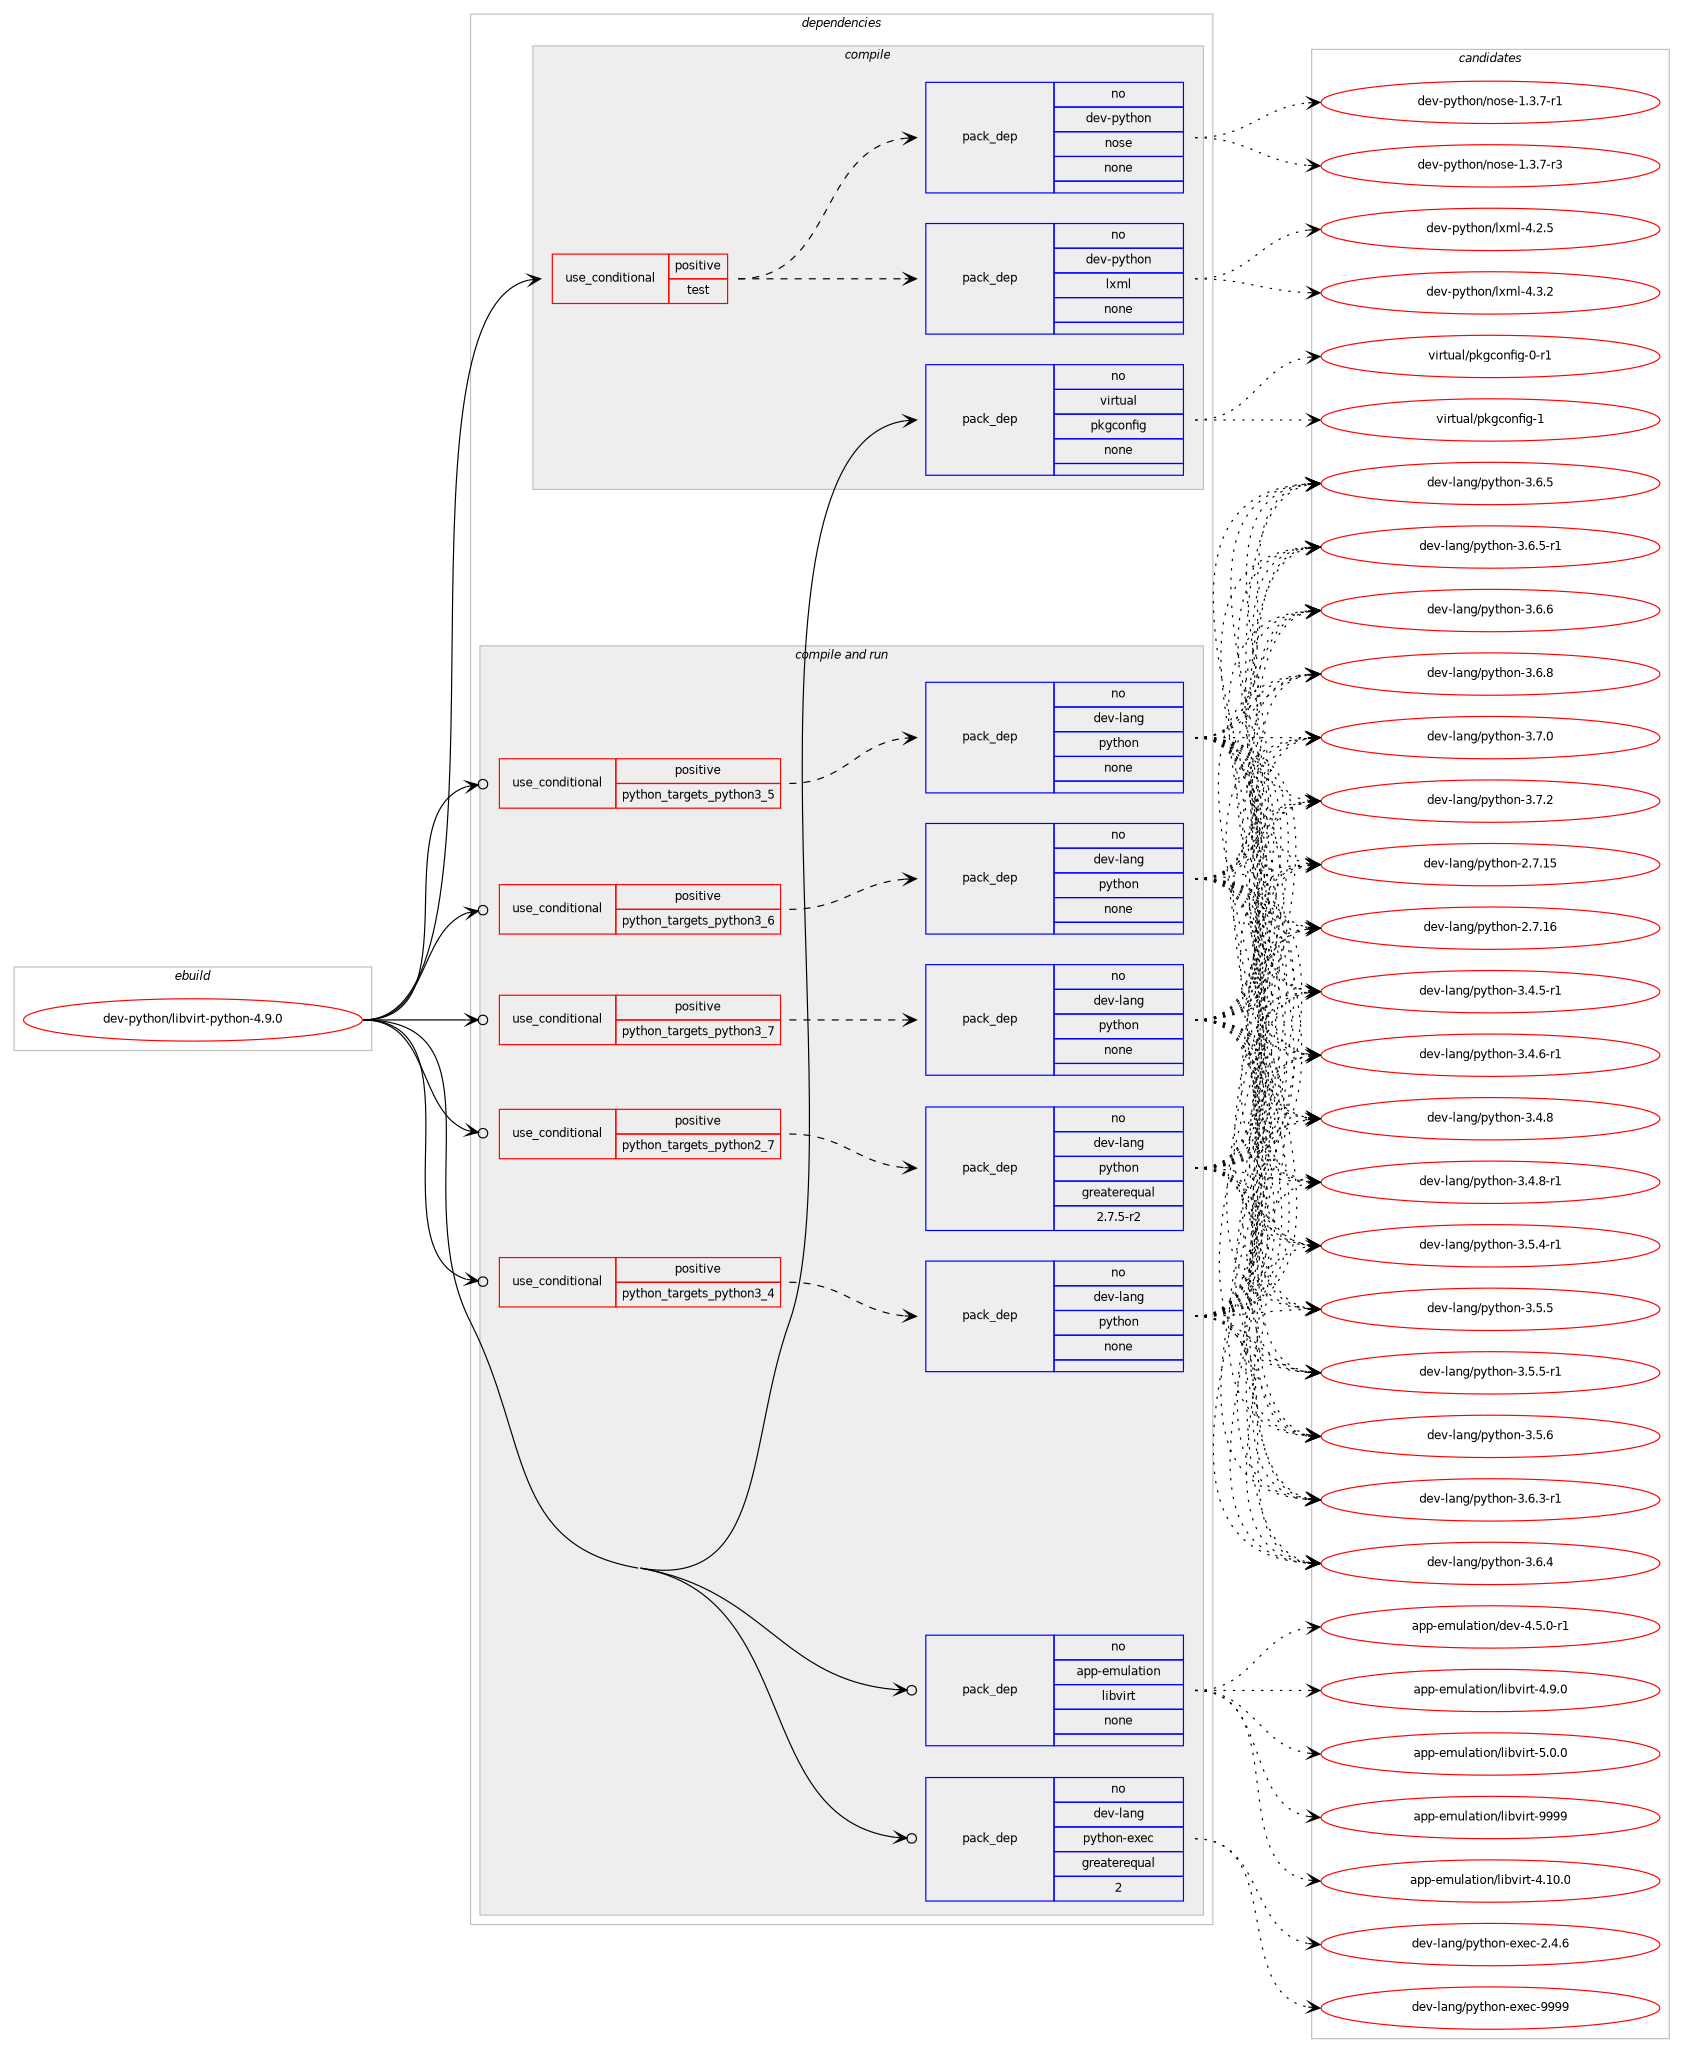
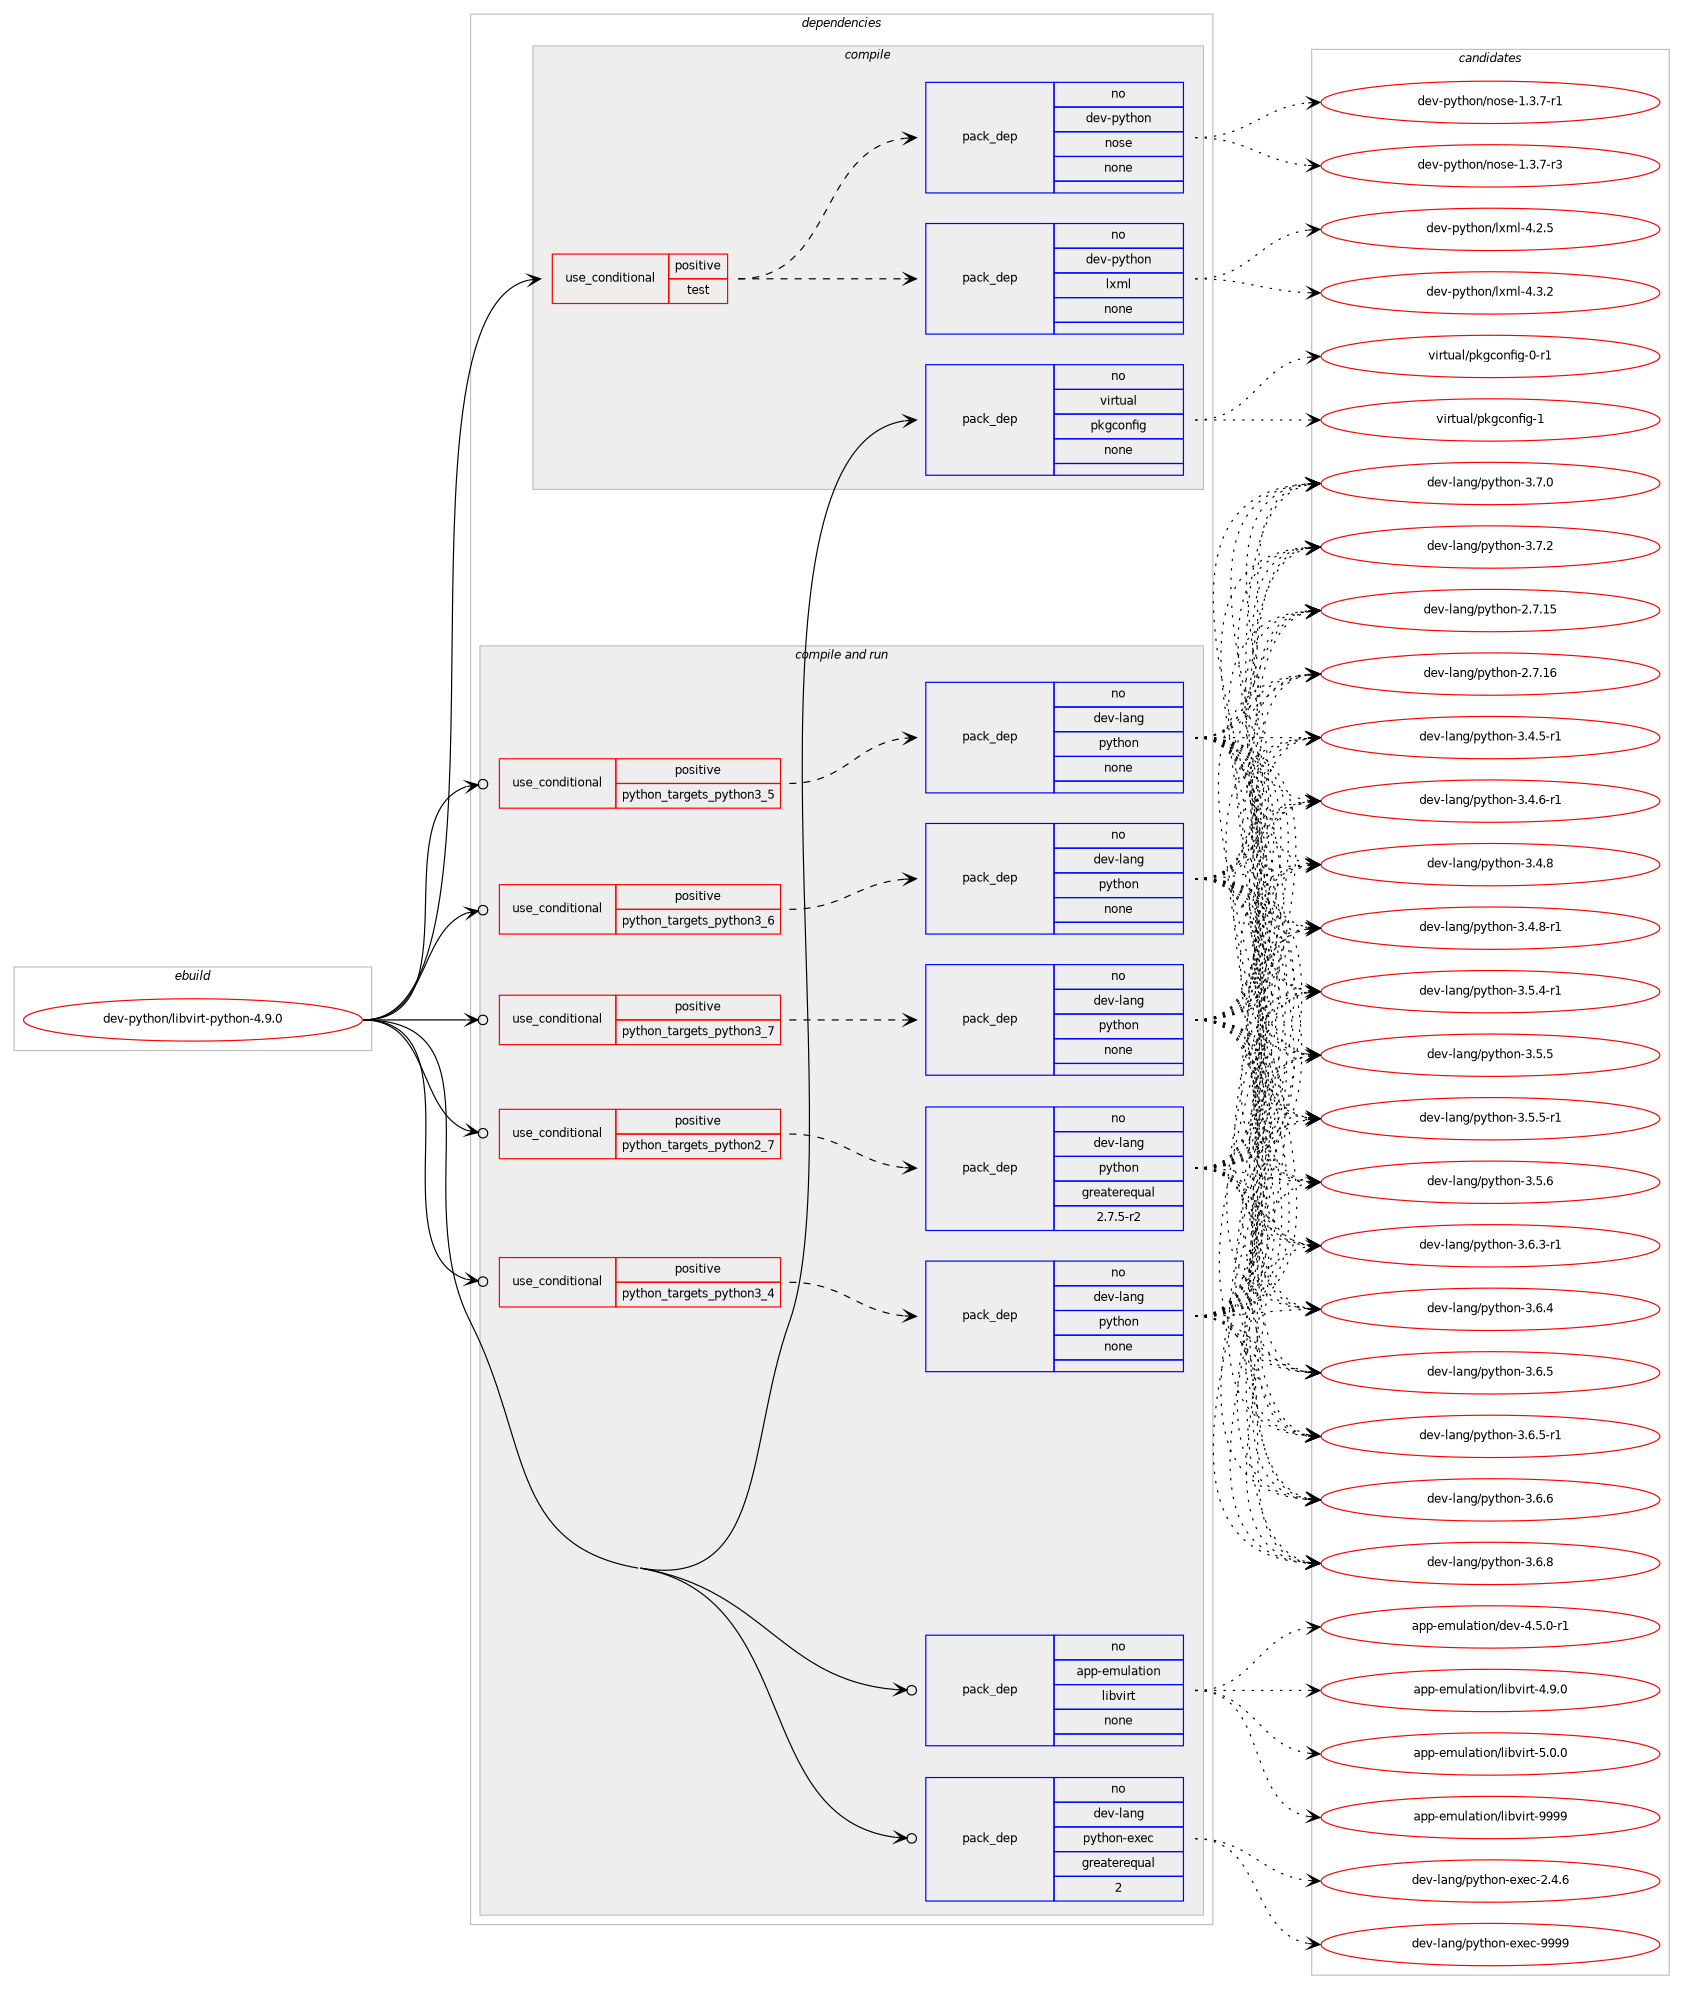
node "app-emulation/libvirt-4.10.0": removed
